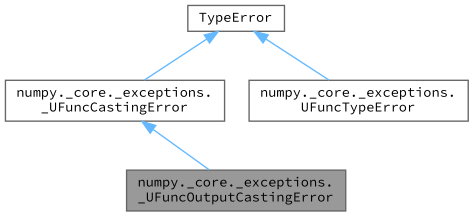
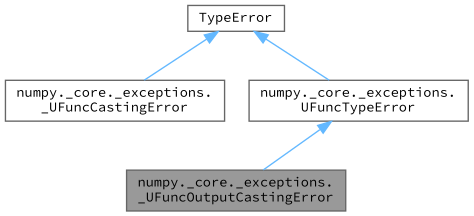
edge "numpy._core._exceptions. _UFuncOutputCastingError" -> "numpy._core._exceptions. _UFuncCastingError": now "numpy._core._exceptions. _UFuncOutputCastingError" -> "numpy._core._exceptions. UFuncTypeError"
